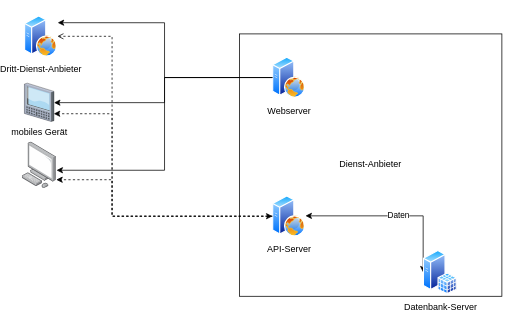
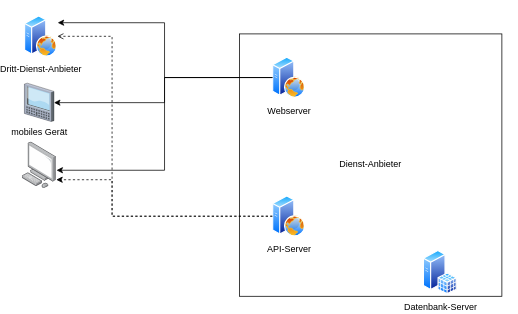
edge "mobiles Gerät" -- "API-Server": removed
edge "API-Server" -- "Datenbank-Server": removed, label "Daten"
